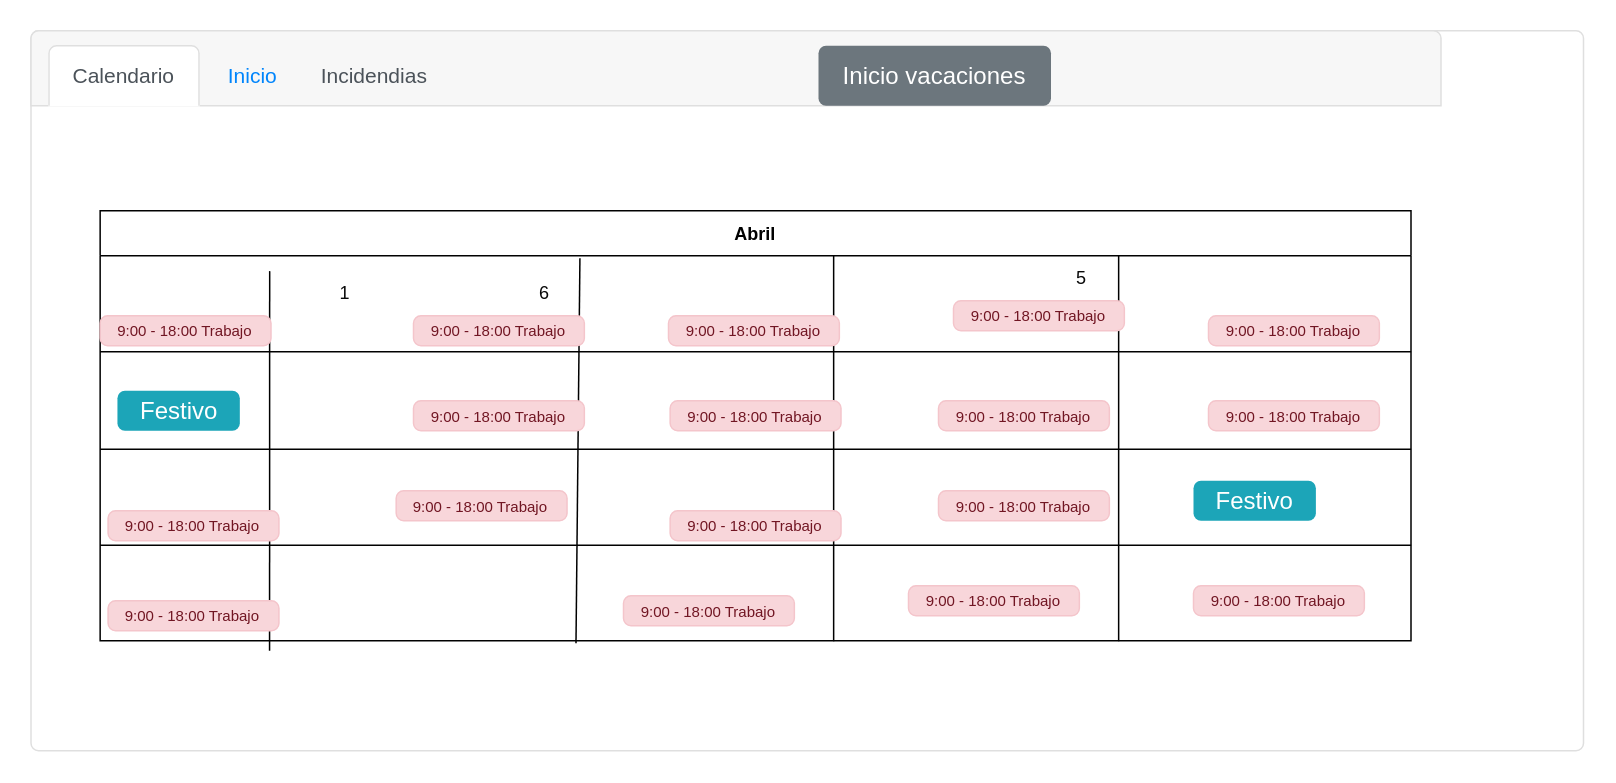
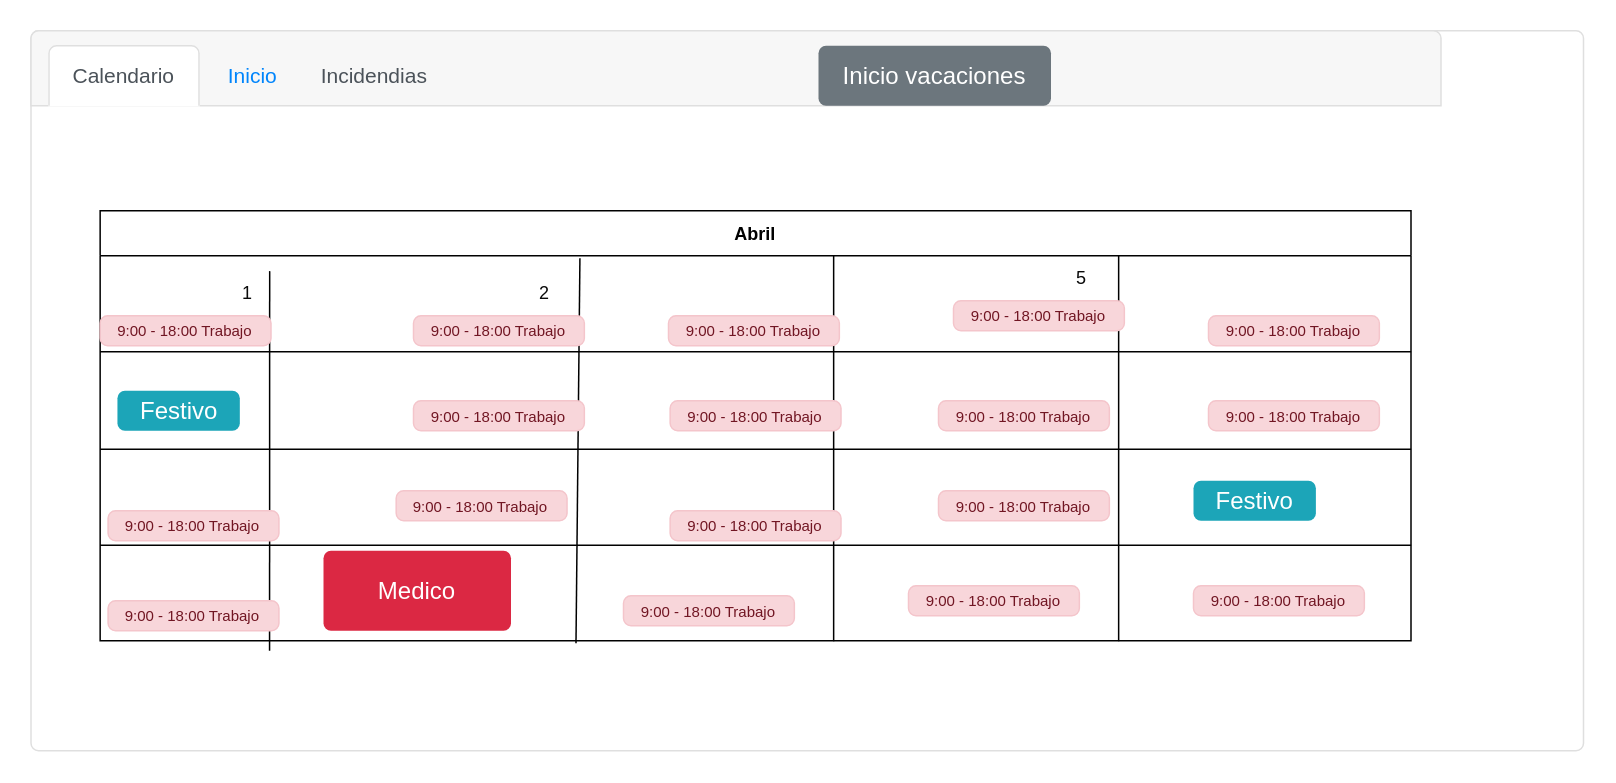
node "1": moved (344, 293) -> (247, 293)
node "6": label "6" -> "2"
node "Medico": added
